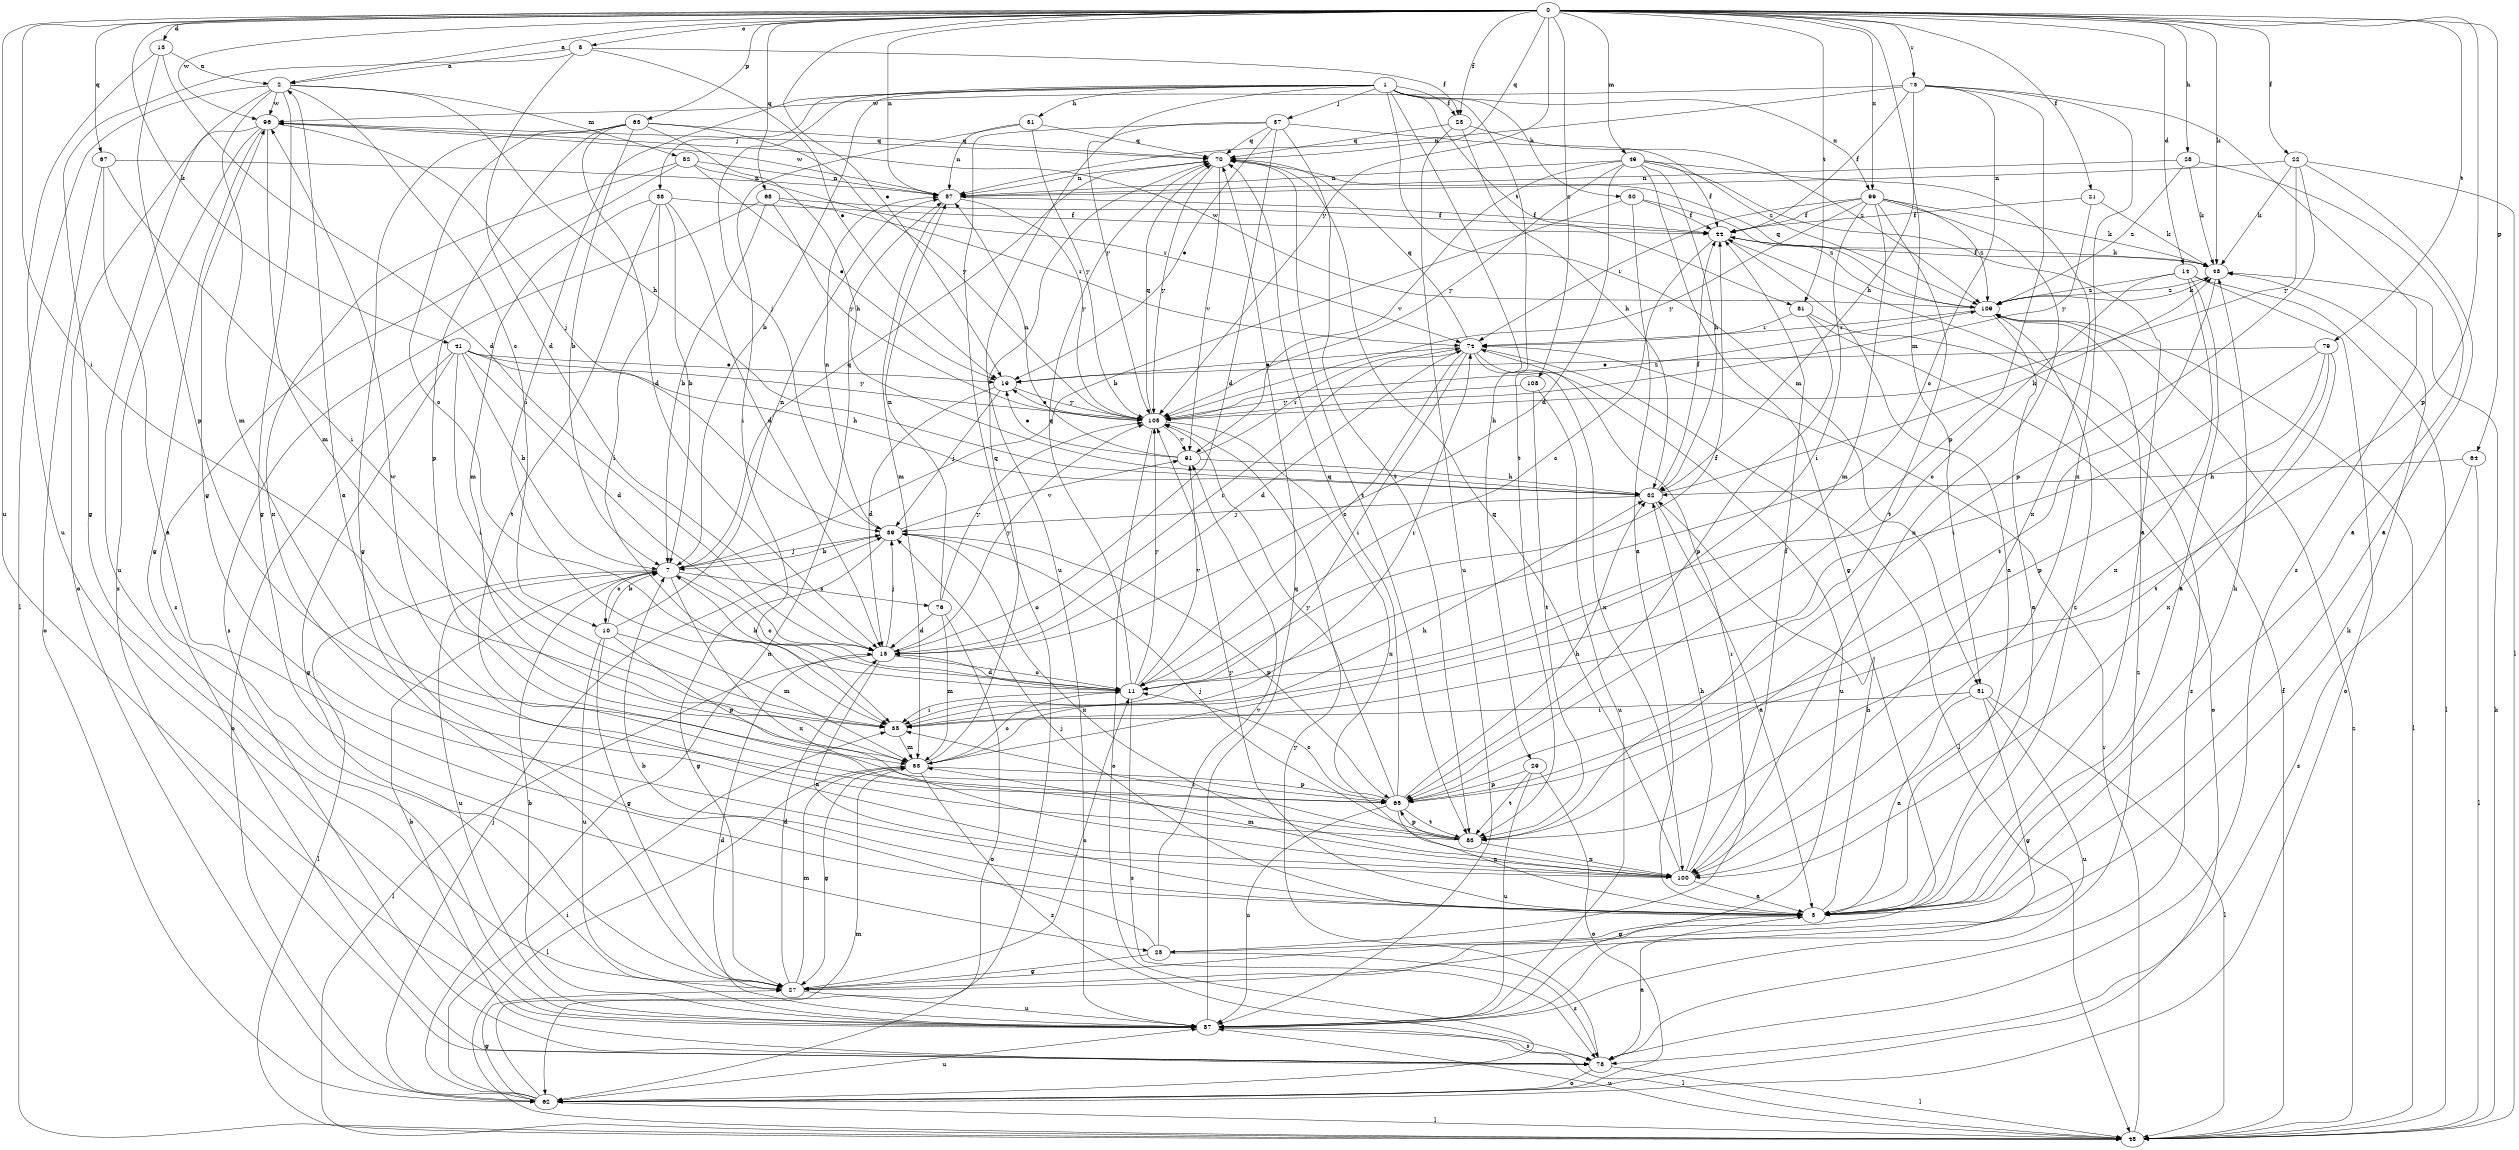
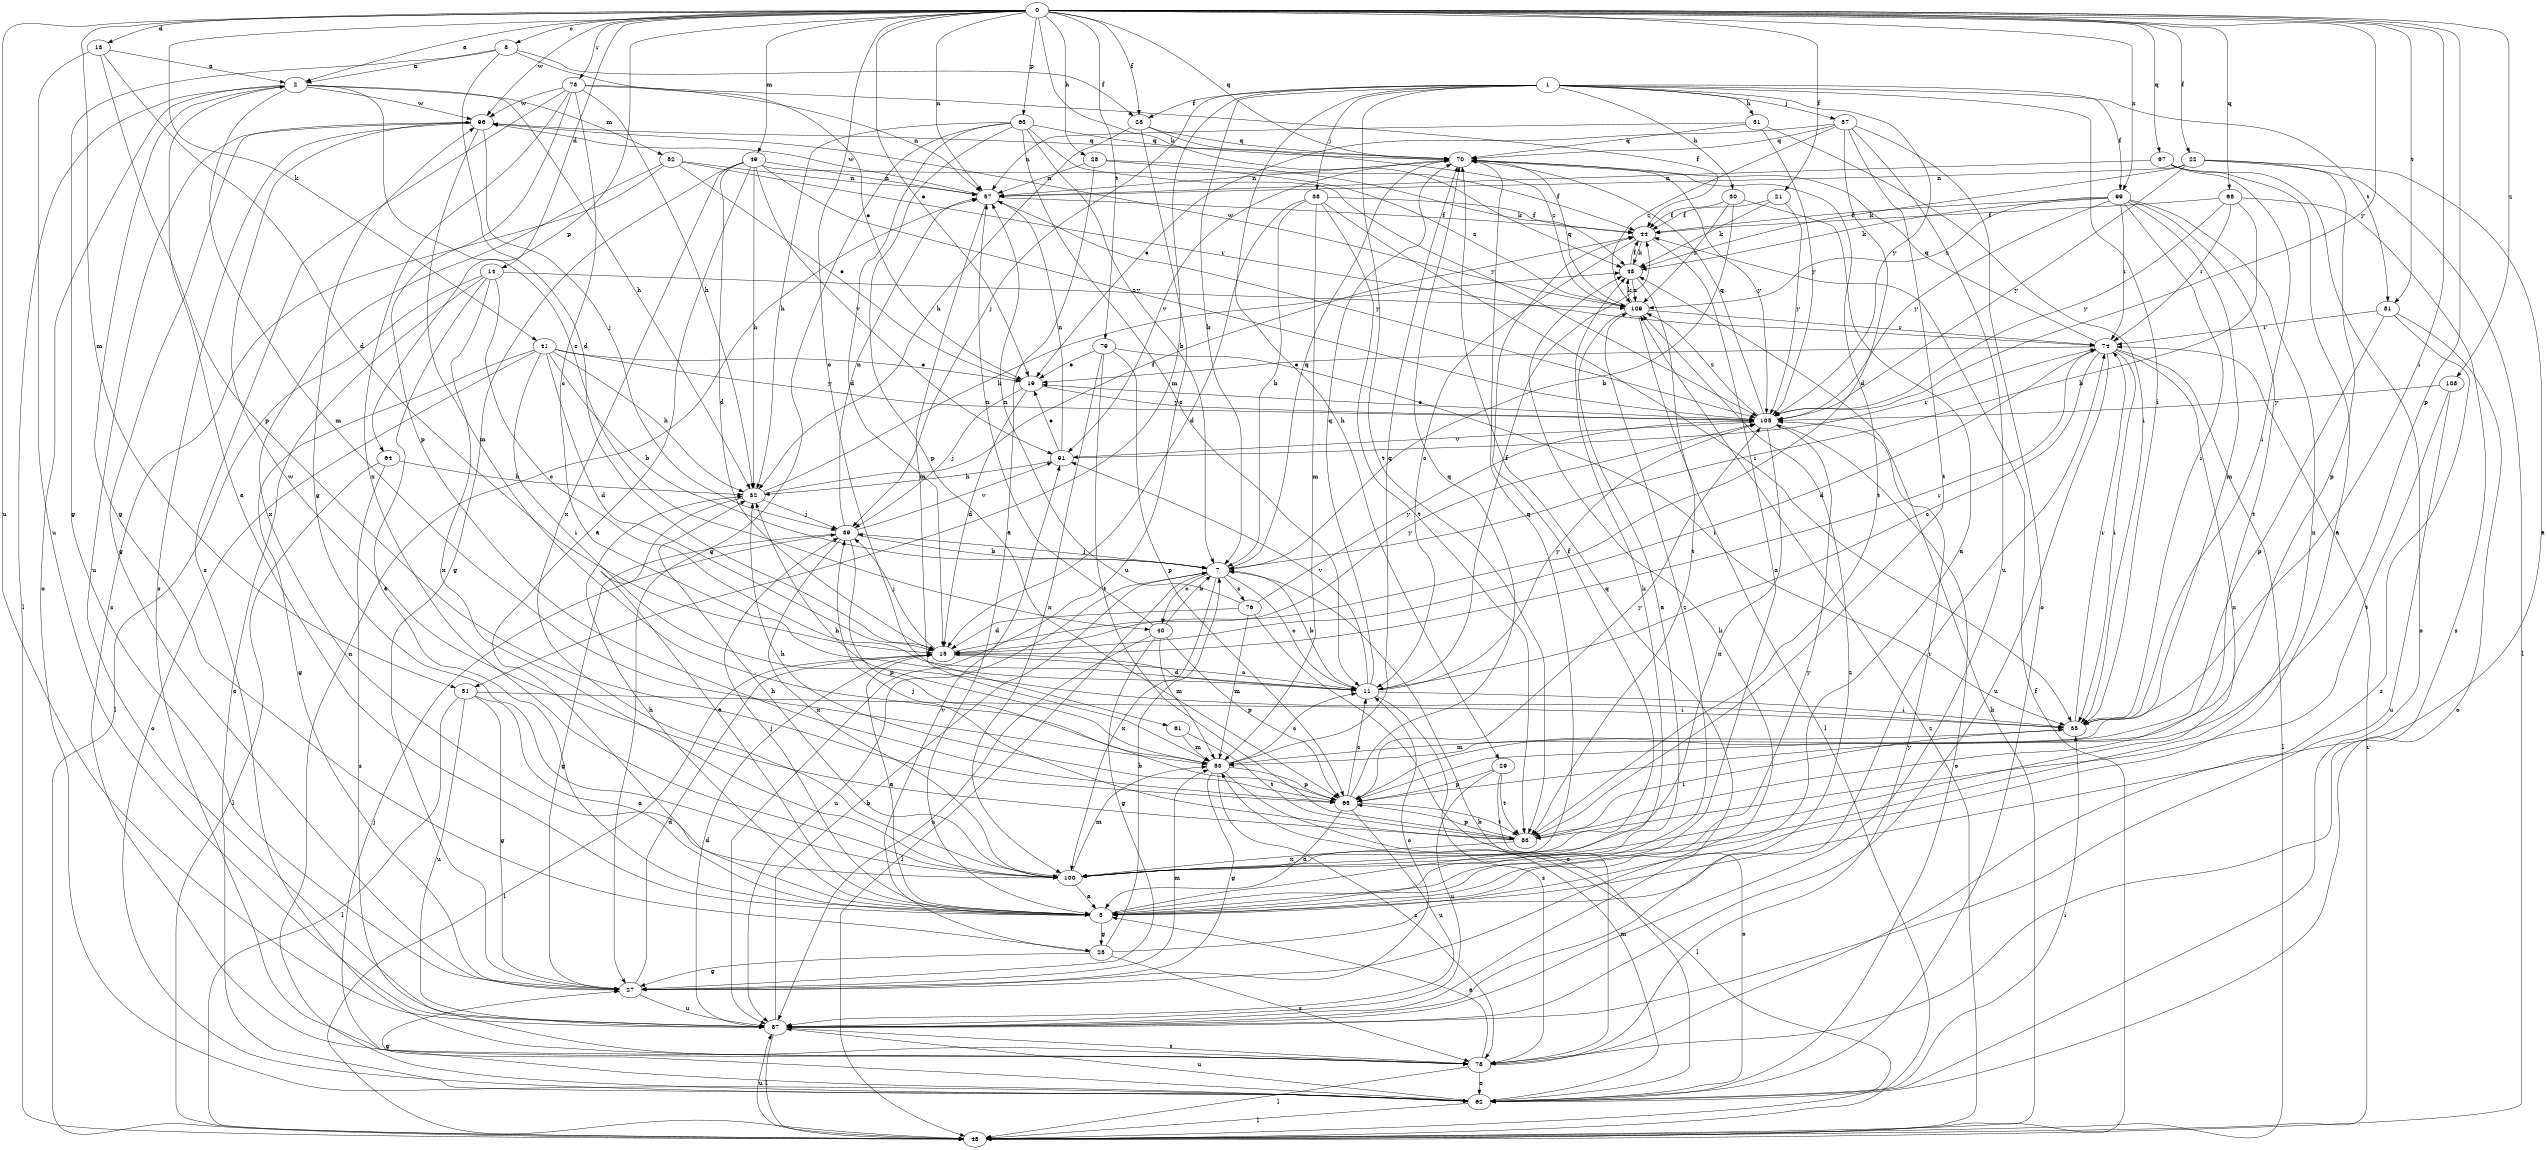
edge "1" -> "99": label "x" -> "f"
node "10": label "10" -> "40"
node "61": added
